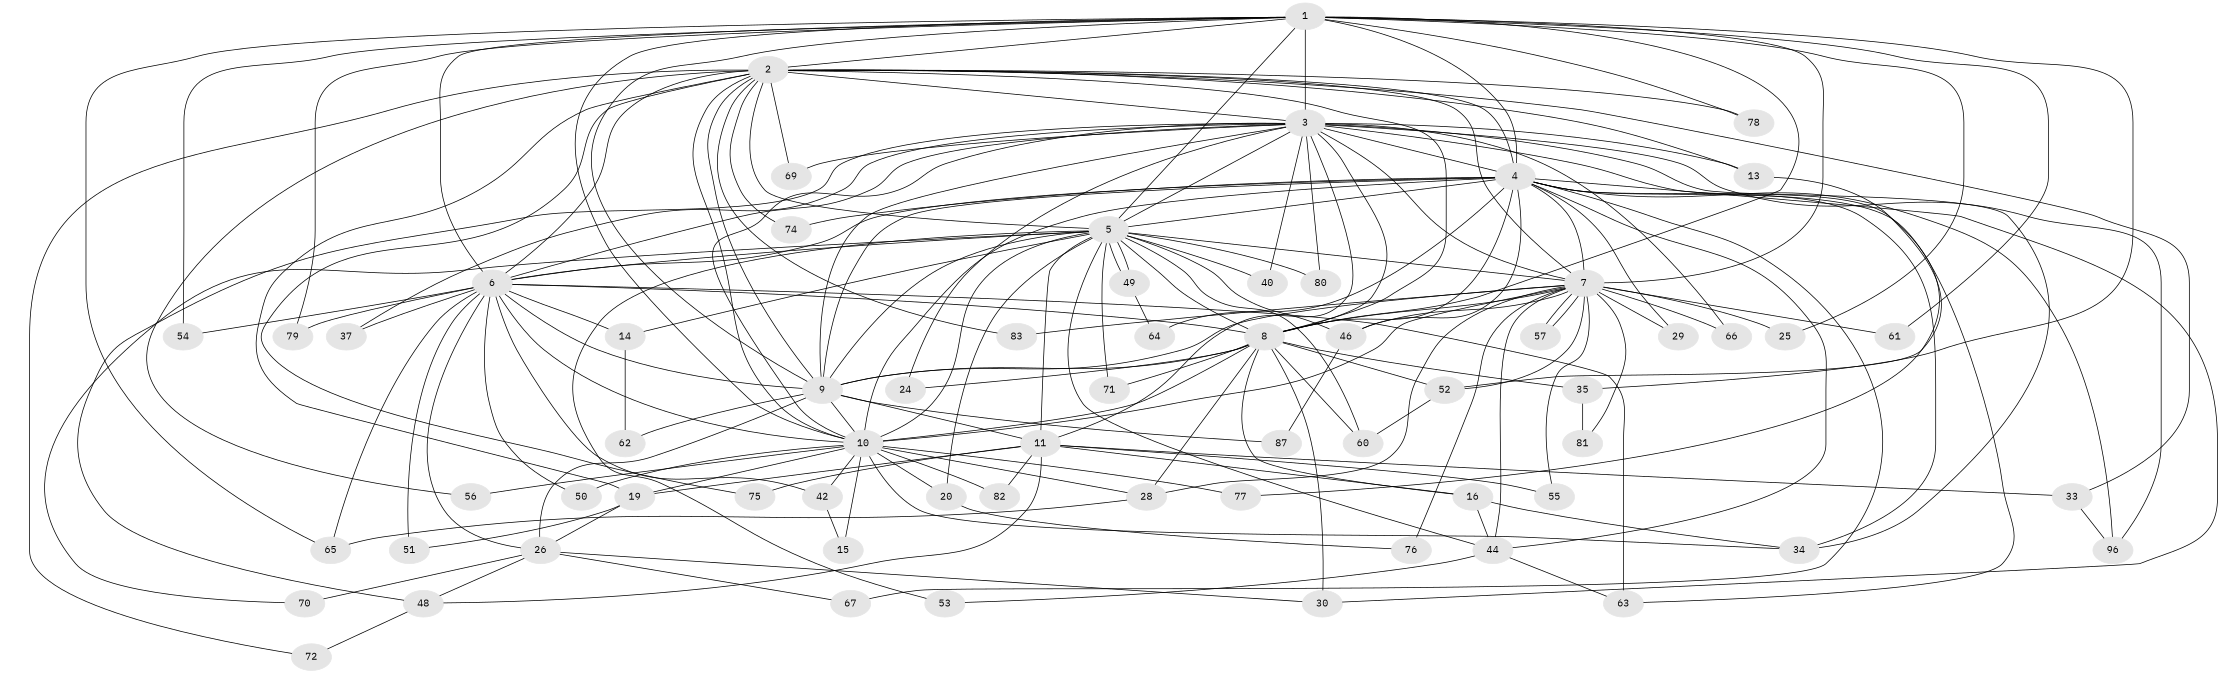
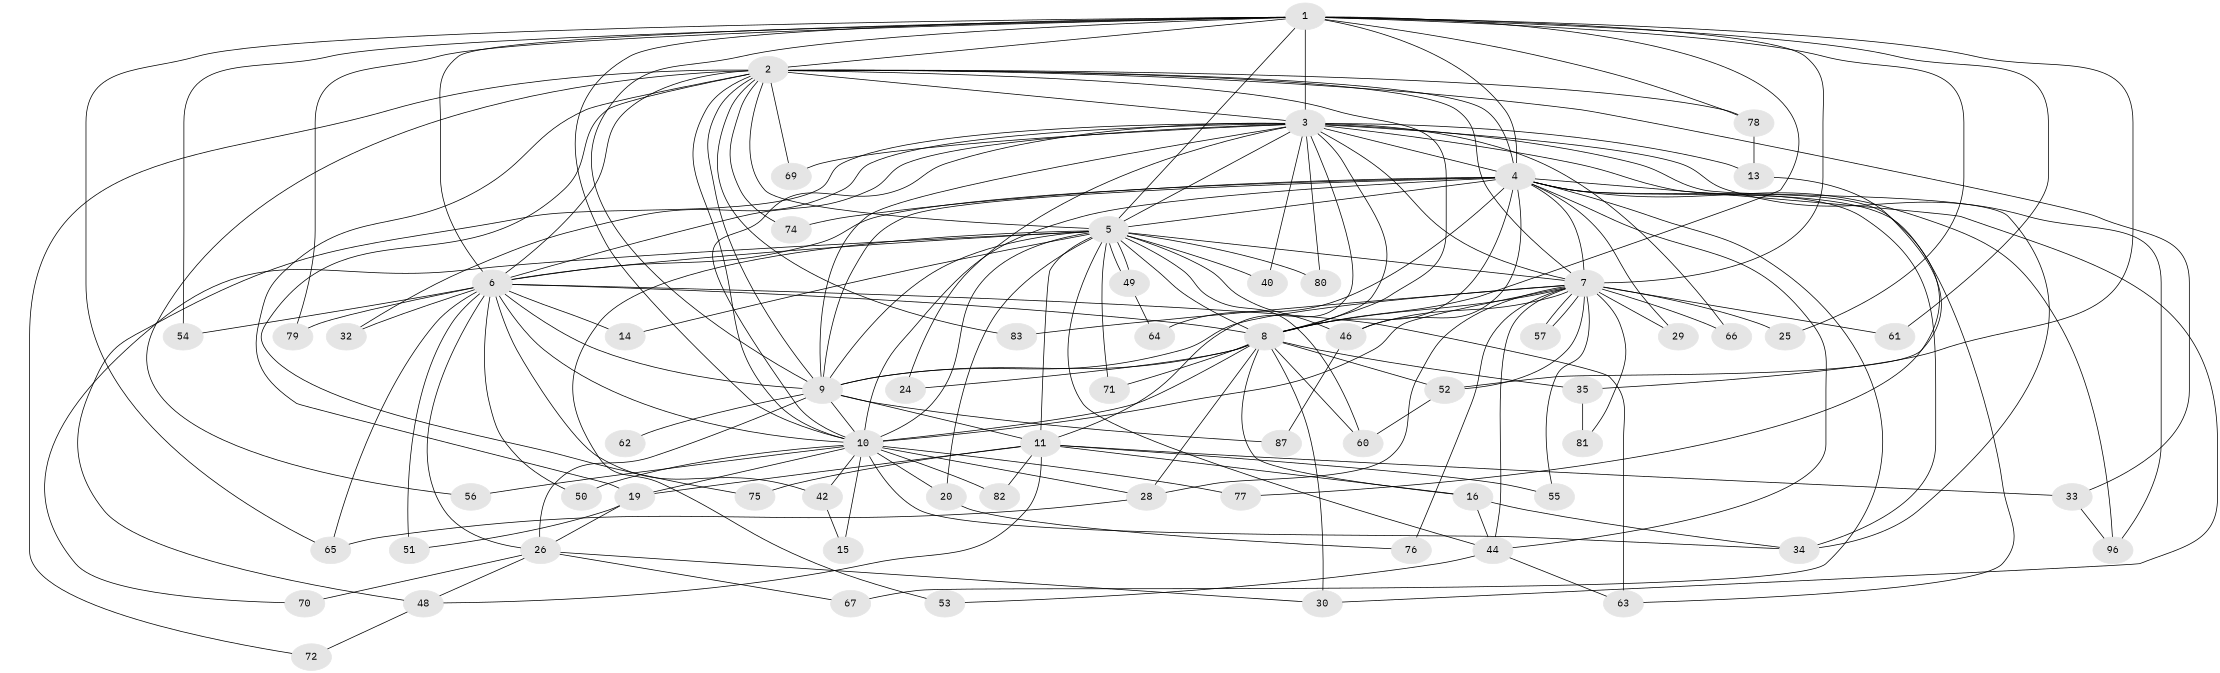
edge "2" -- "13": now "78" -- "13"
node "37": label "37" -> "32"
edge "14" -- "62": removed
